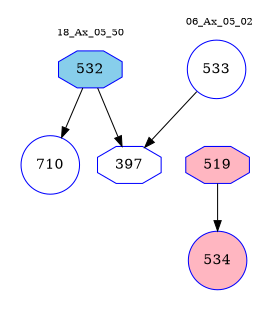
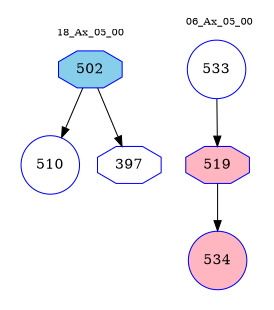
cluster "06_Ax_05_02": label "06_Ax_05_02" -> "06_Ax_05_00"
cluster "18_Ax_05_50": label "18_Ax_05_50" -> "18_Ax_05_00"
node "532": label "532" -> "502"
edge "533" -> "397": now "533" -> "519"
node "710": label "710" -> "510"
